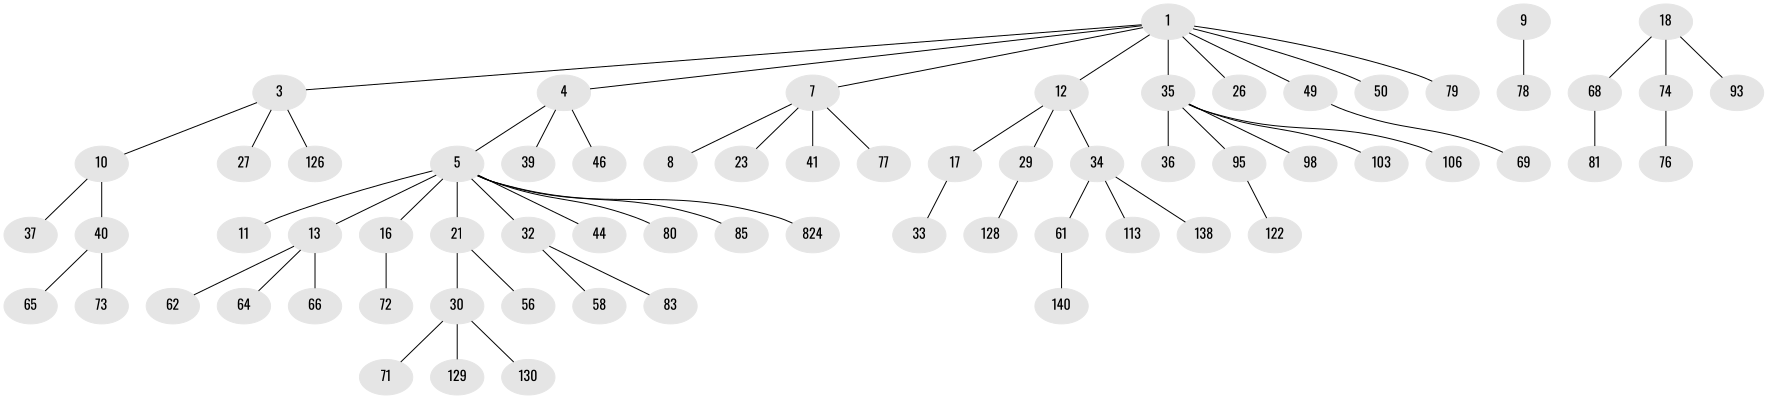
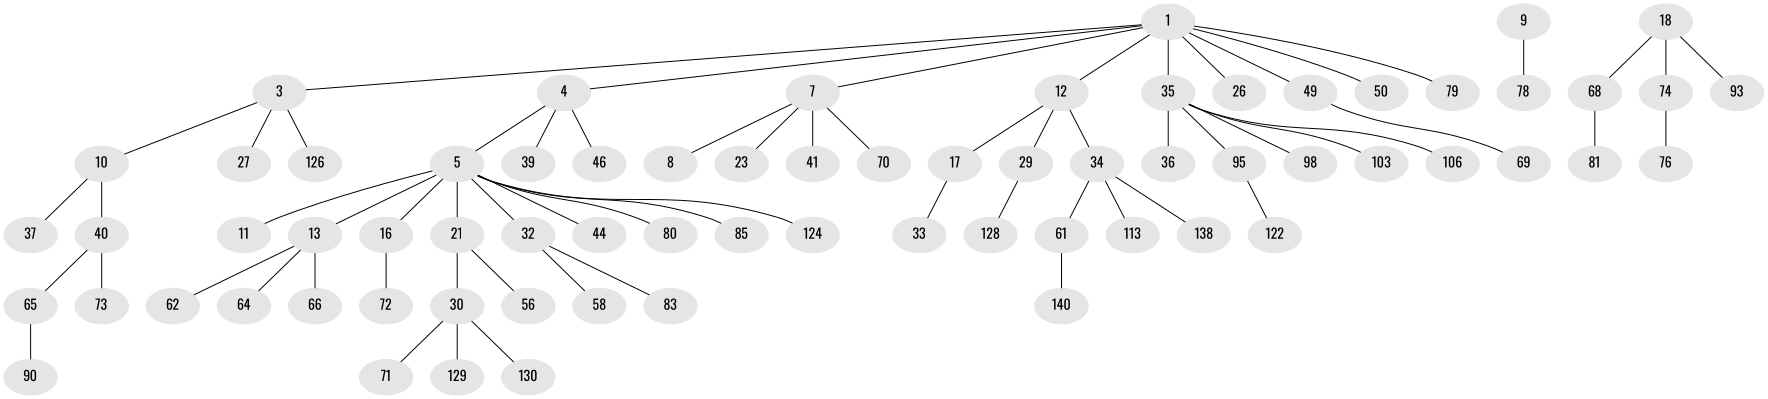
node "77": label "77" -> "70"
node "824": label "824" -> "124"
node "90": added
